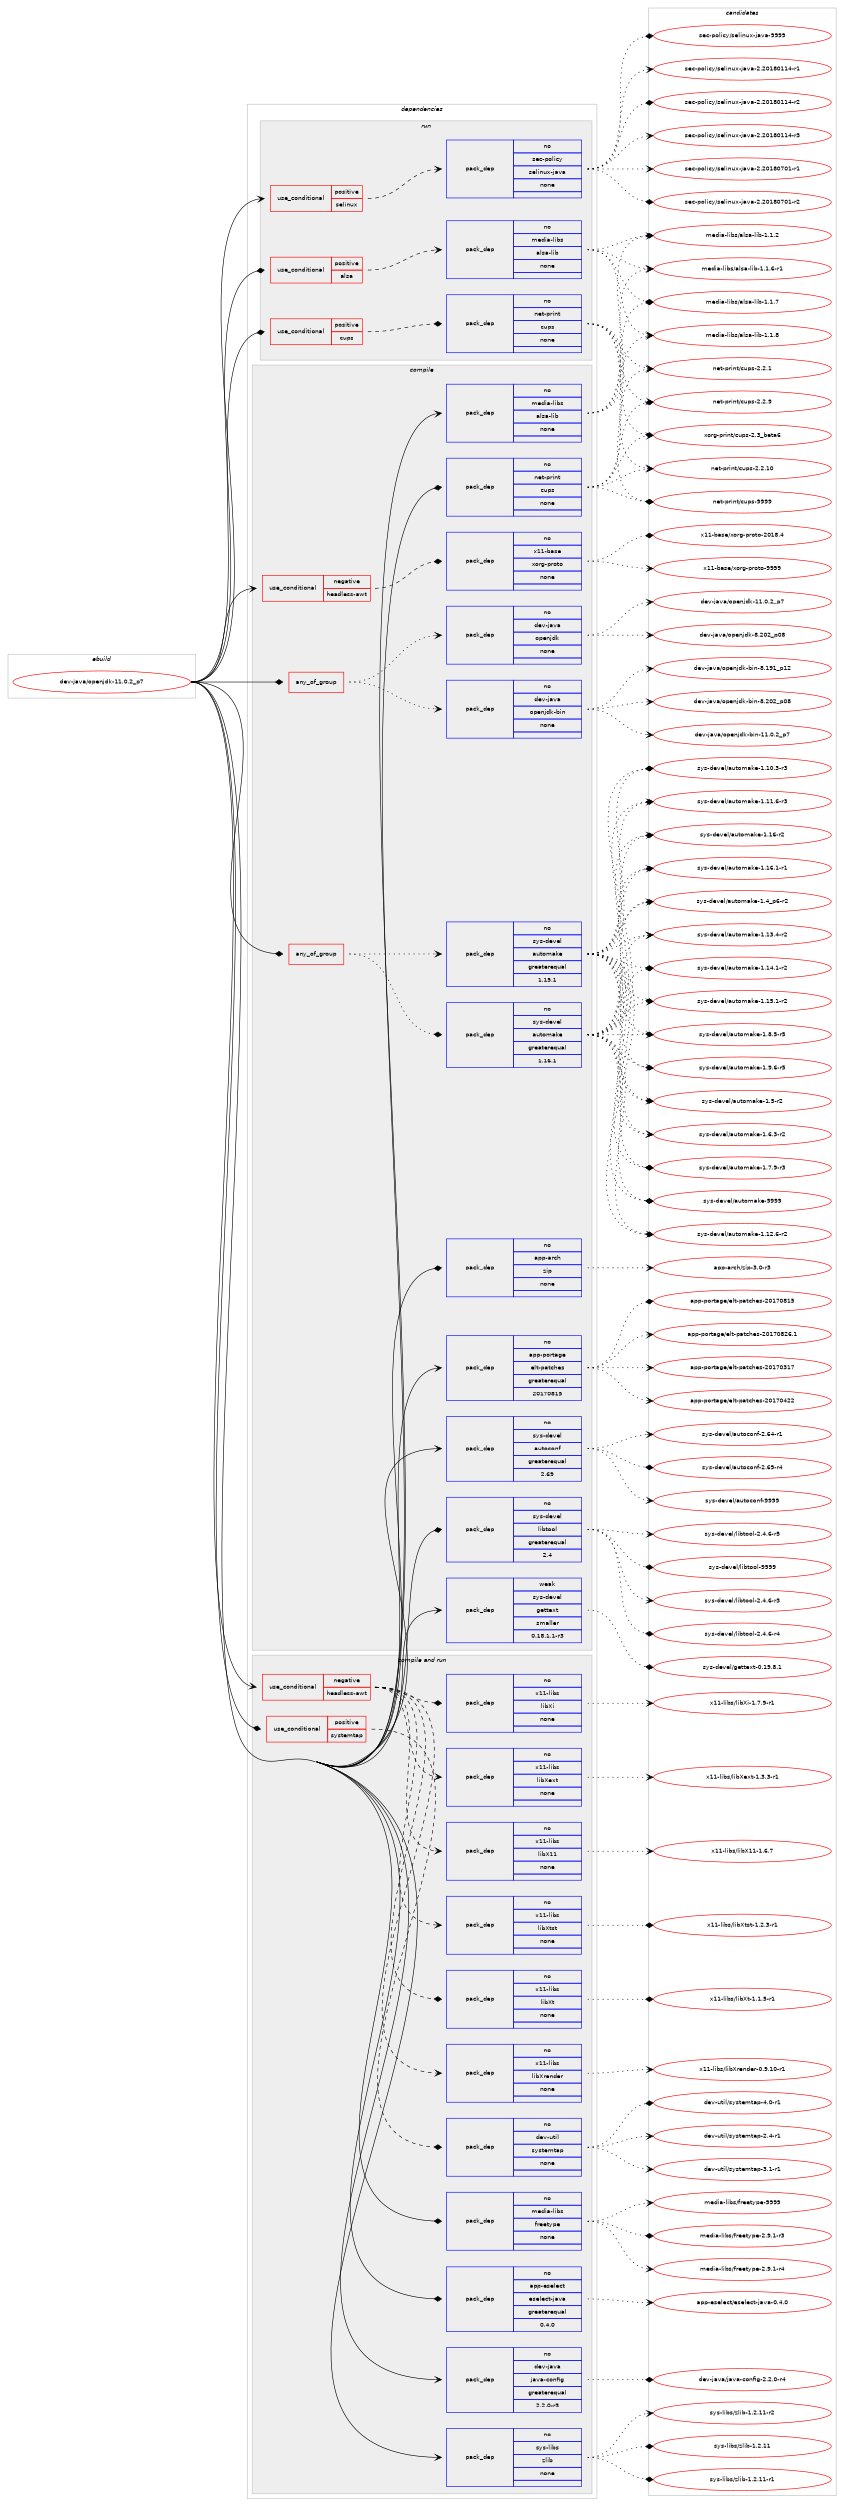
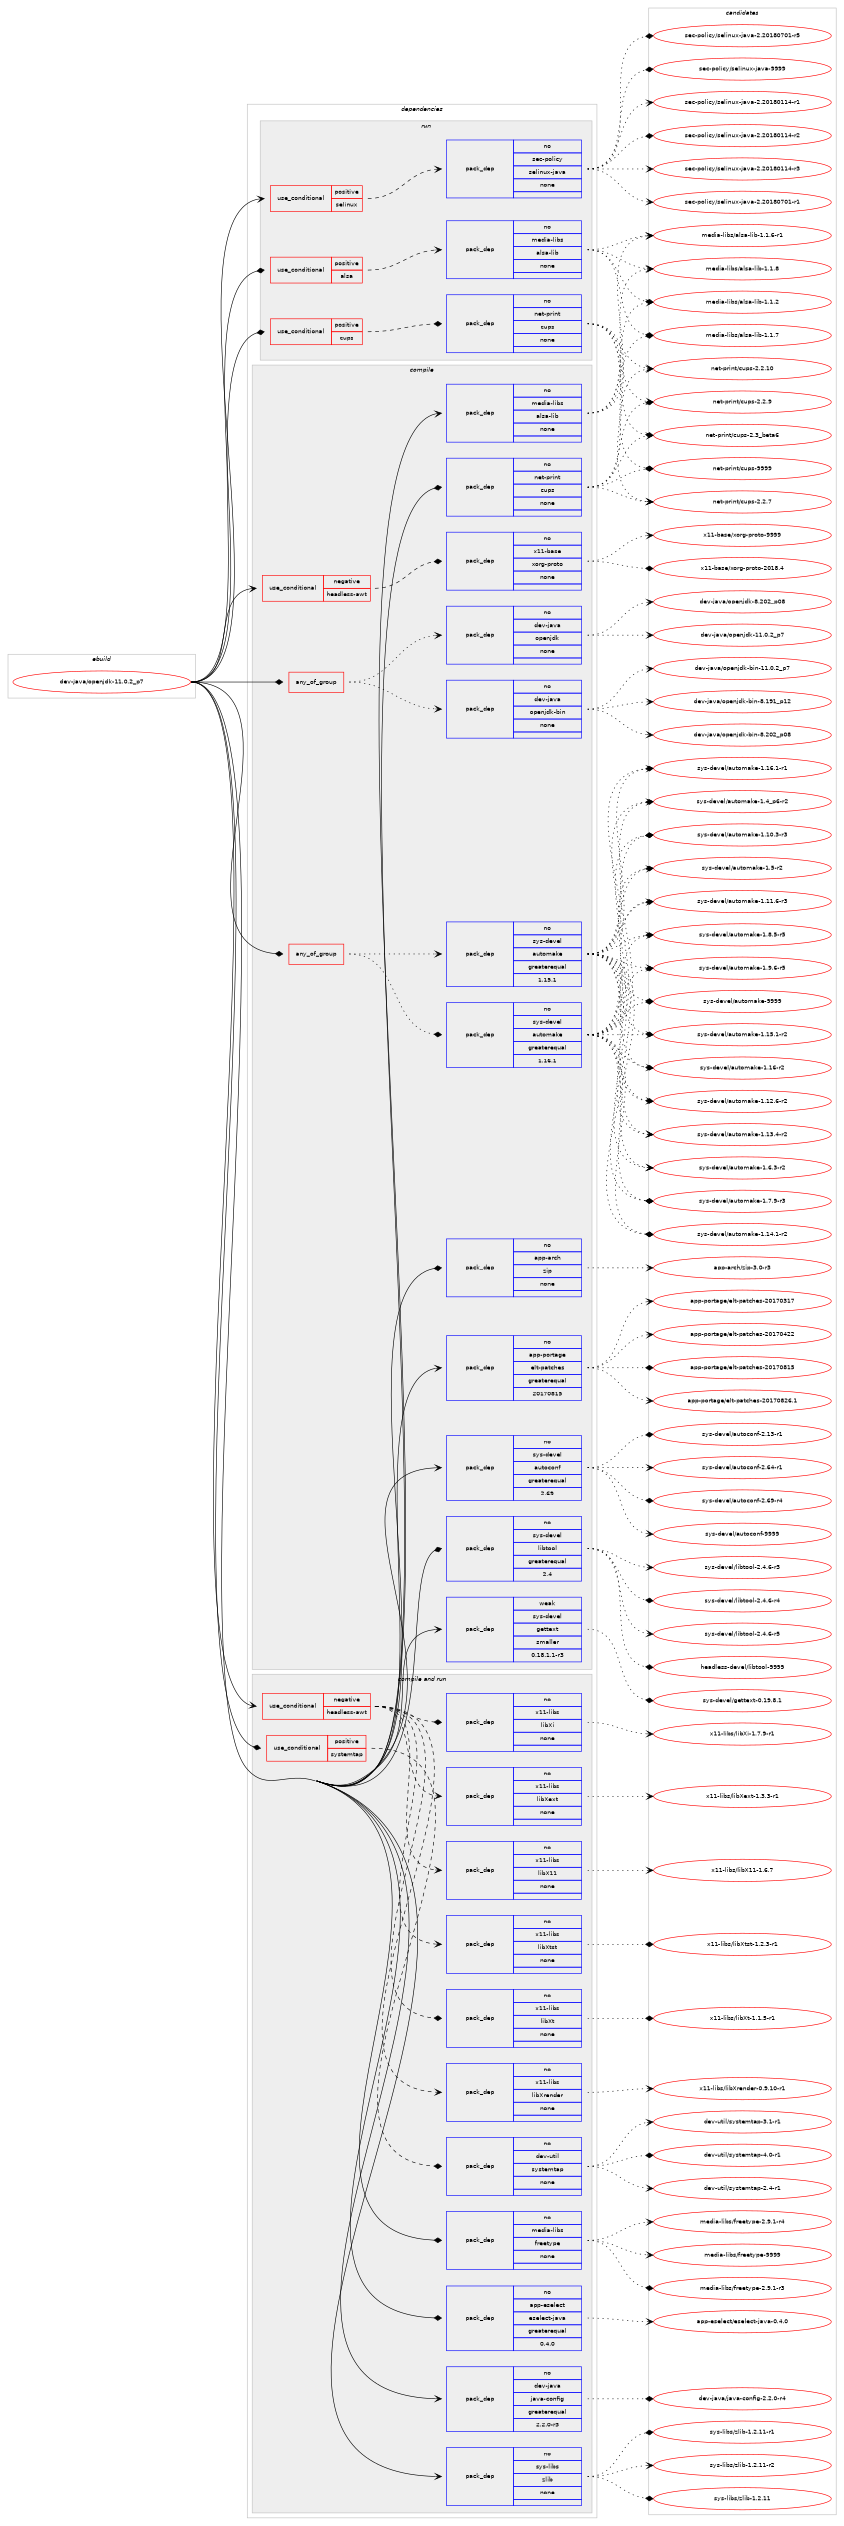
node "sec-policy/selinux-java-2.20180701-r2": label "sec-policy/selinux-java-2.20180701-r2" -> "sec-policy/selinux-java-2.20180701-r5"
node "net-print/cups-2.2.1": label "net-print/cups-2.2.1" -> "net-print/cups-2.2.7"
node "xorg-print/cups-2.3_beta6": label "xorg-print/cups-2.3_beta6" -> "net-print/cups-2.3_beta6"
node "sys-devel/autoconf-2.13-r1": added
node "sys-devel/libtool-9999": label "sys-devel/libtool-9999" -> "headless-devel/libtool-9999"
